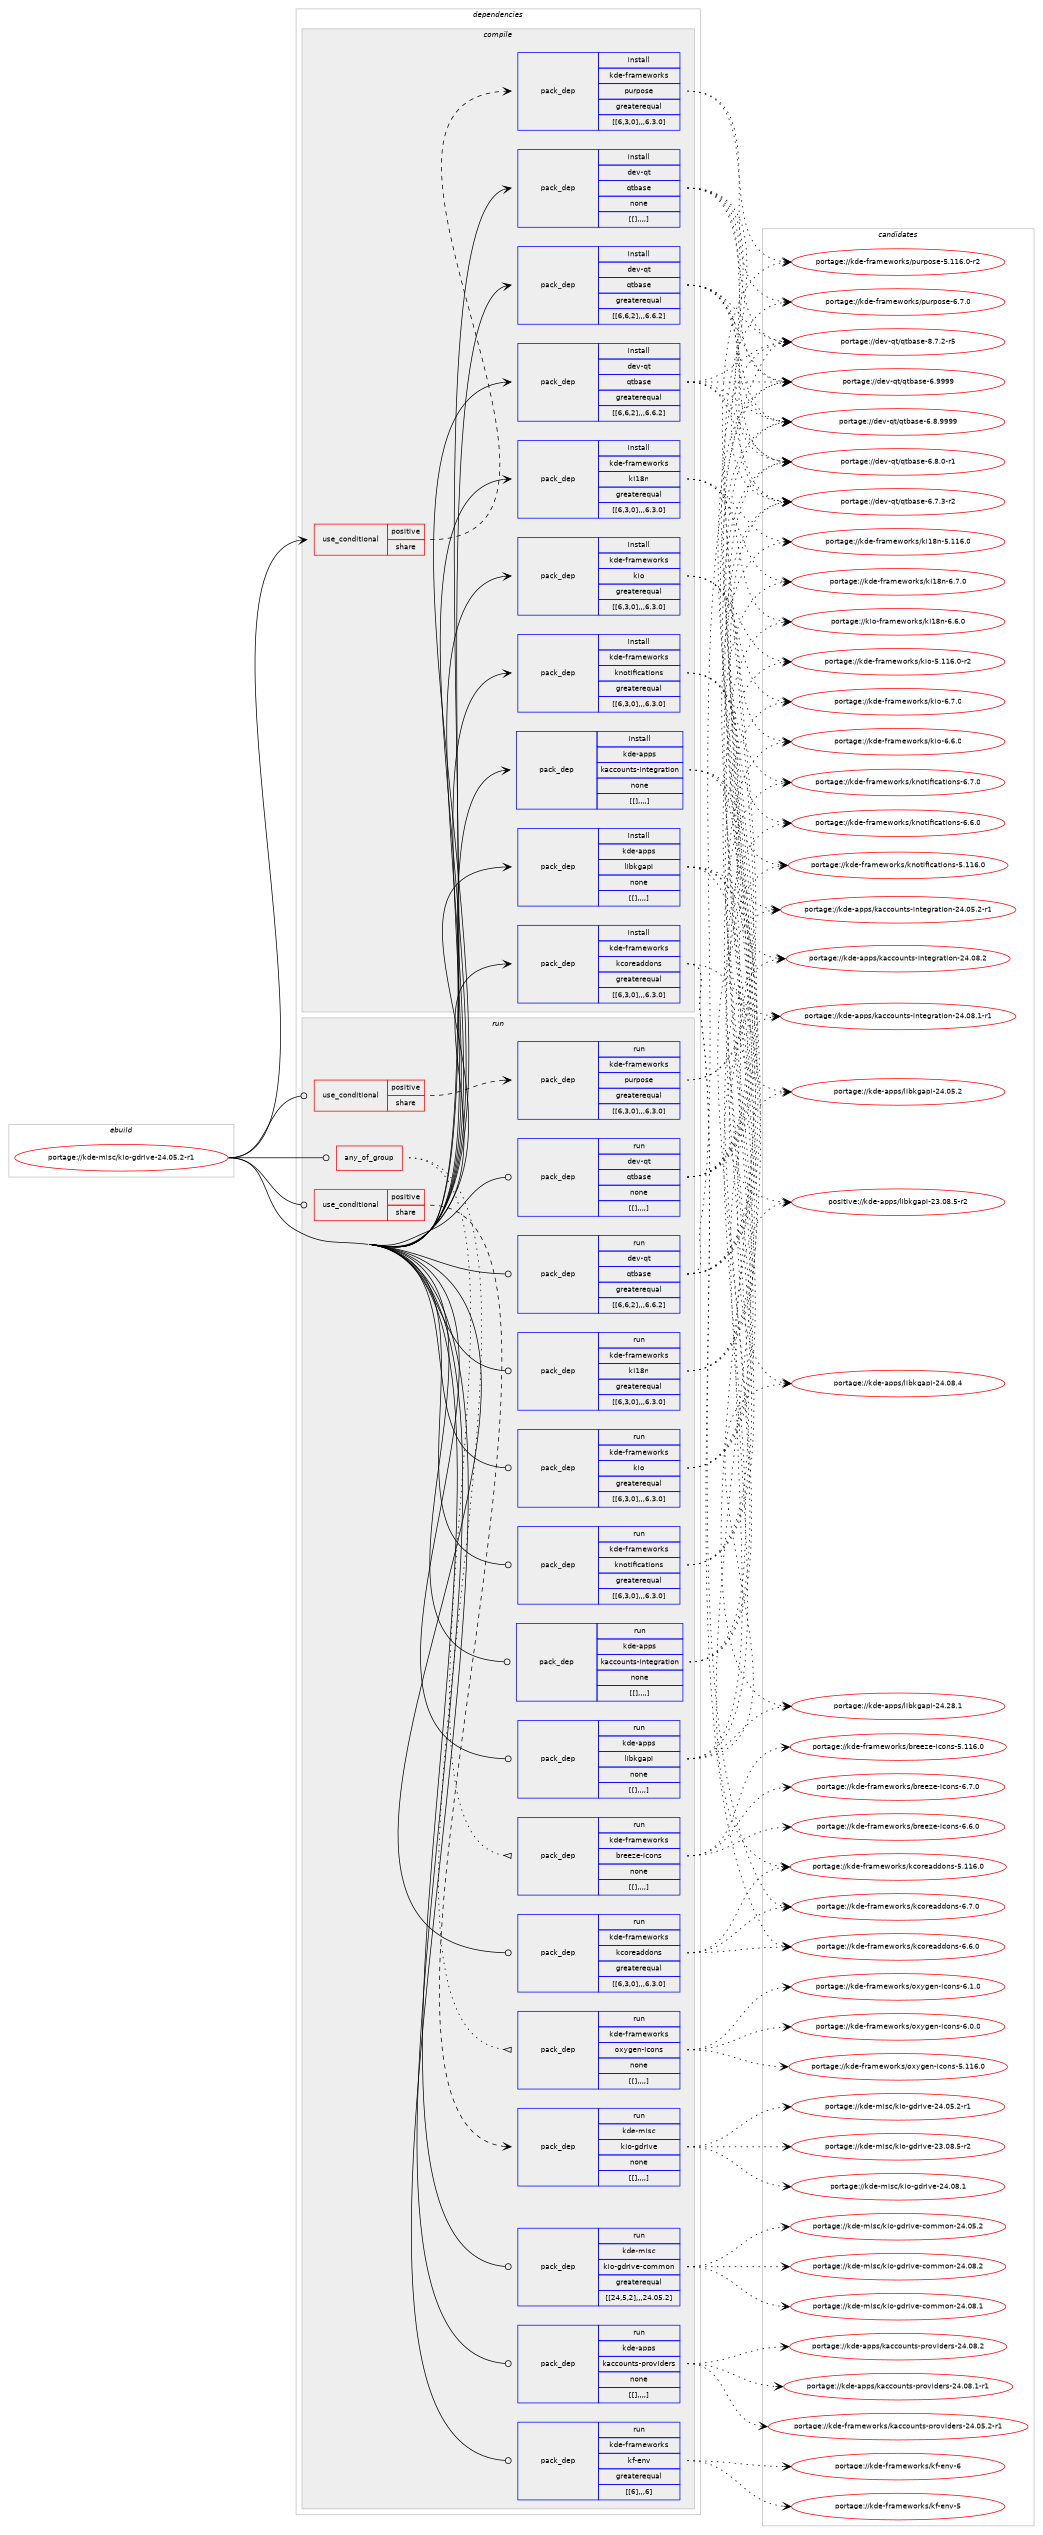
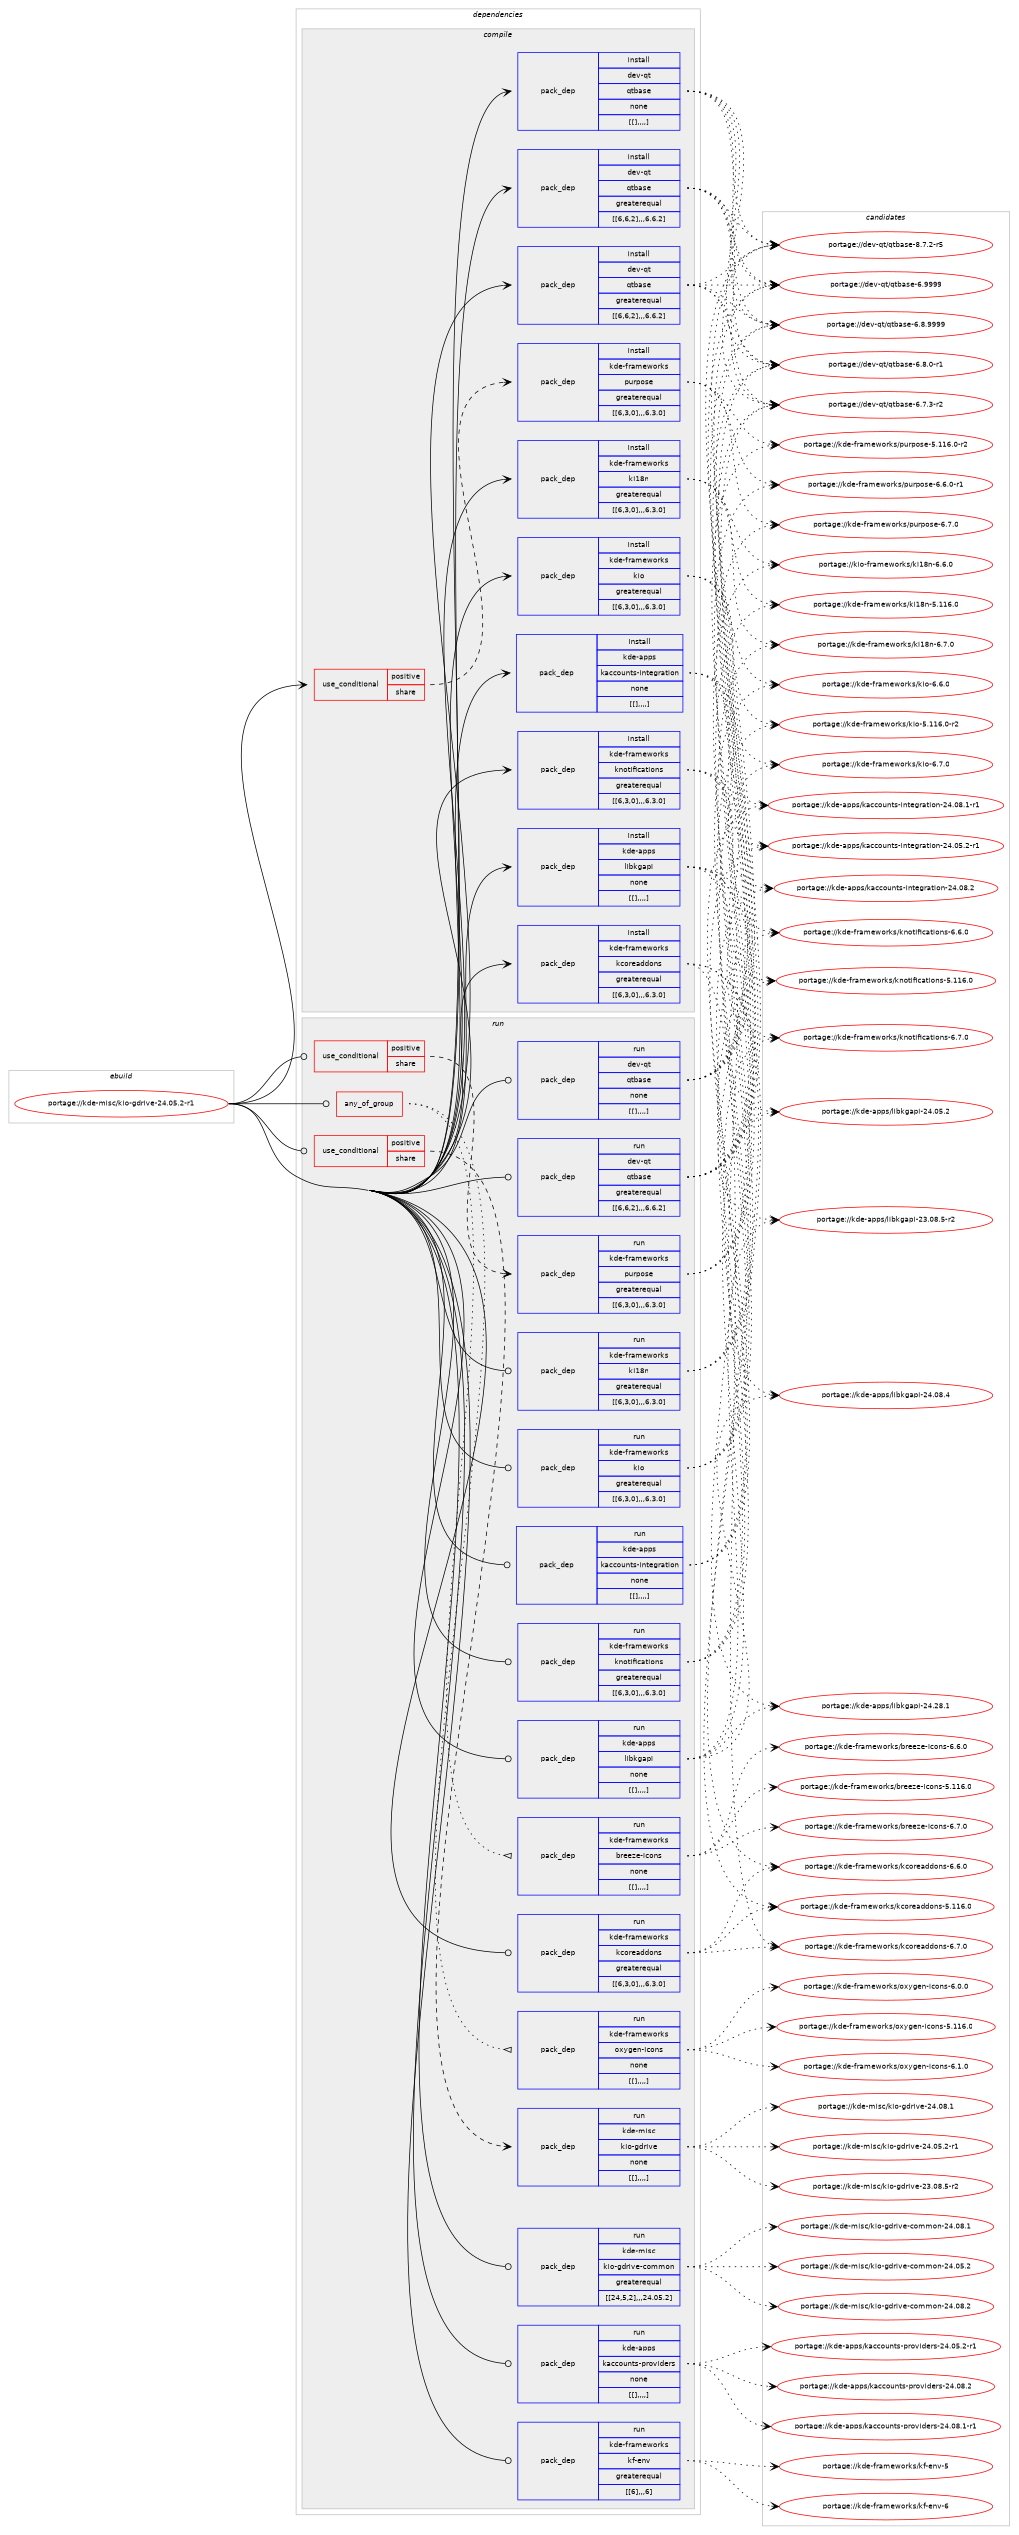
node "portage://kde-frameworks/purpose-6.6.0-r1": added
node "positive://kde-apps/libkgapi-23.08.5-r2": label "positive://kde-apps/libkgapi-23.08.5-r2" -> "portage://kde-apps/libkgapi-23.08.5-r2"
node "portage://kde-frameworks/kaccounts-providers-24.05.2-r1": label "portage://kde-frameworks/kaccounts-providers-24.05.2-r1" -> "portage://kde-apps/kaccounts-providers-24.05.2-r1"
